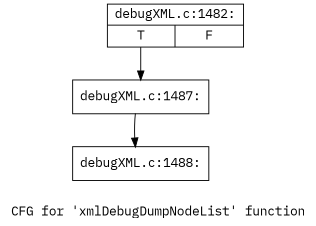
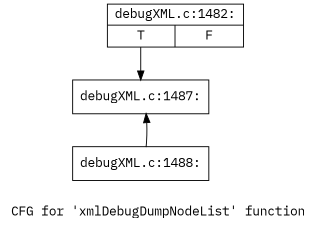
edge "debugXML.c:1487:" -> "debugXML.c:1488:": reversed
